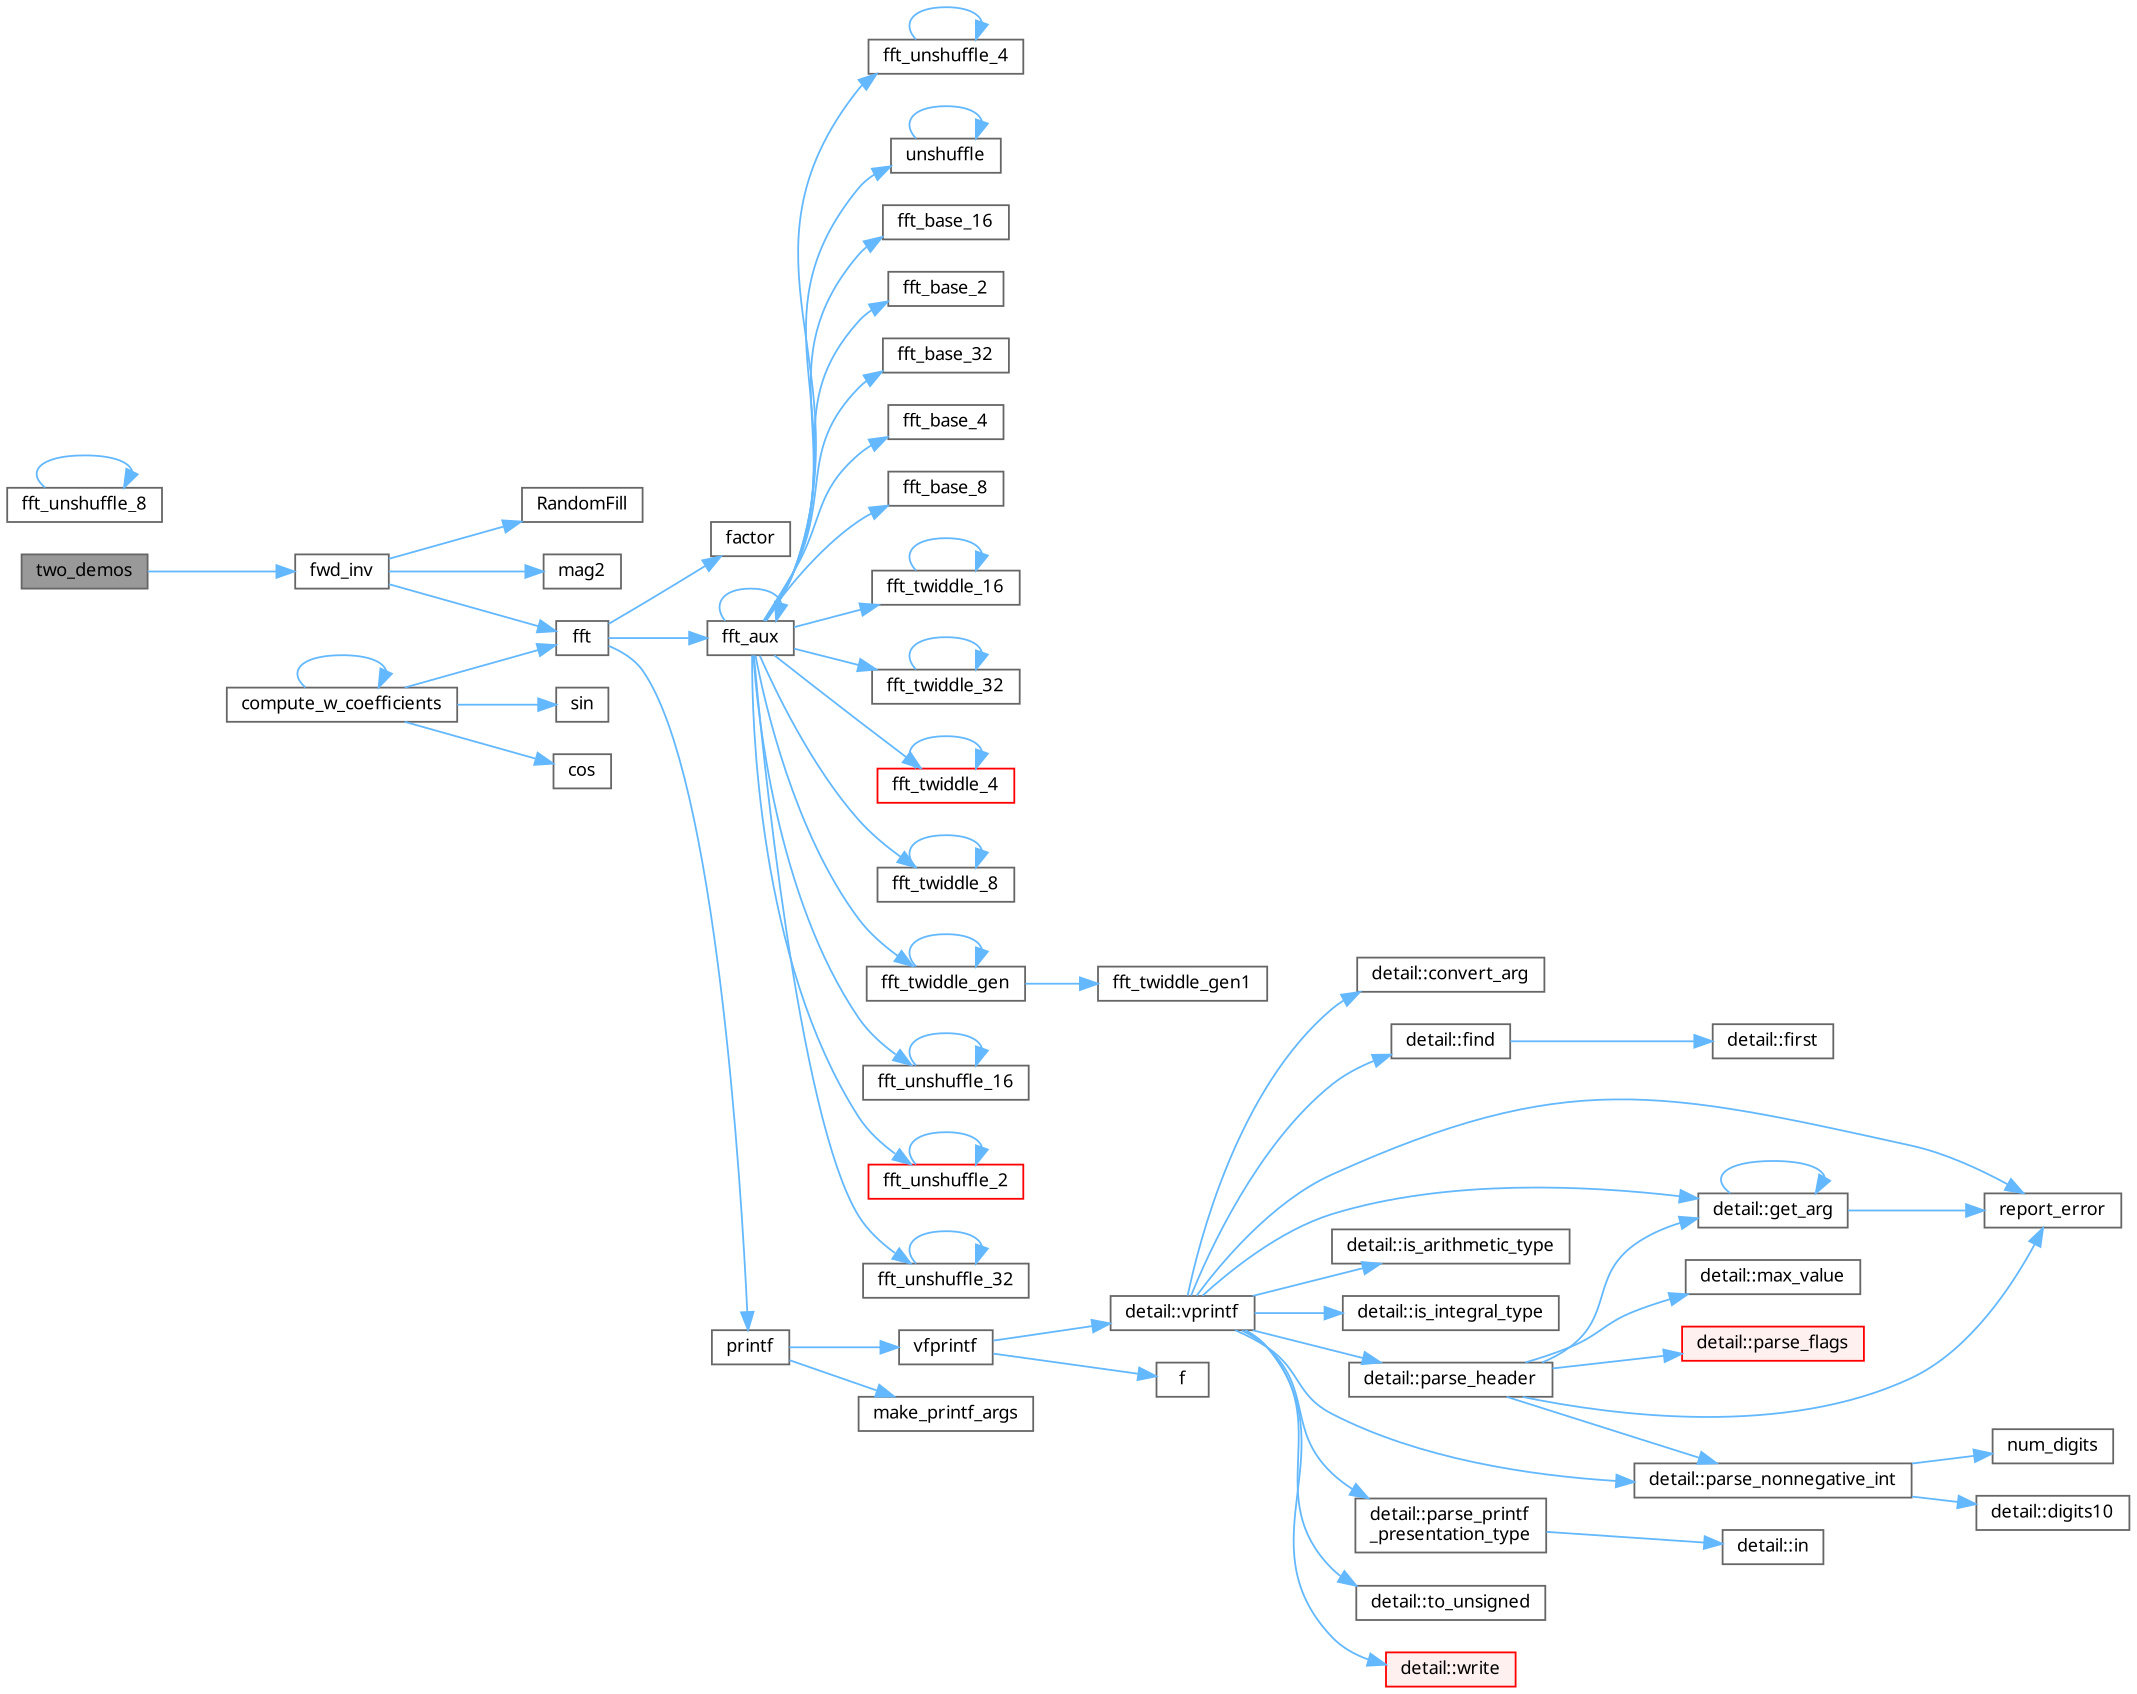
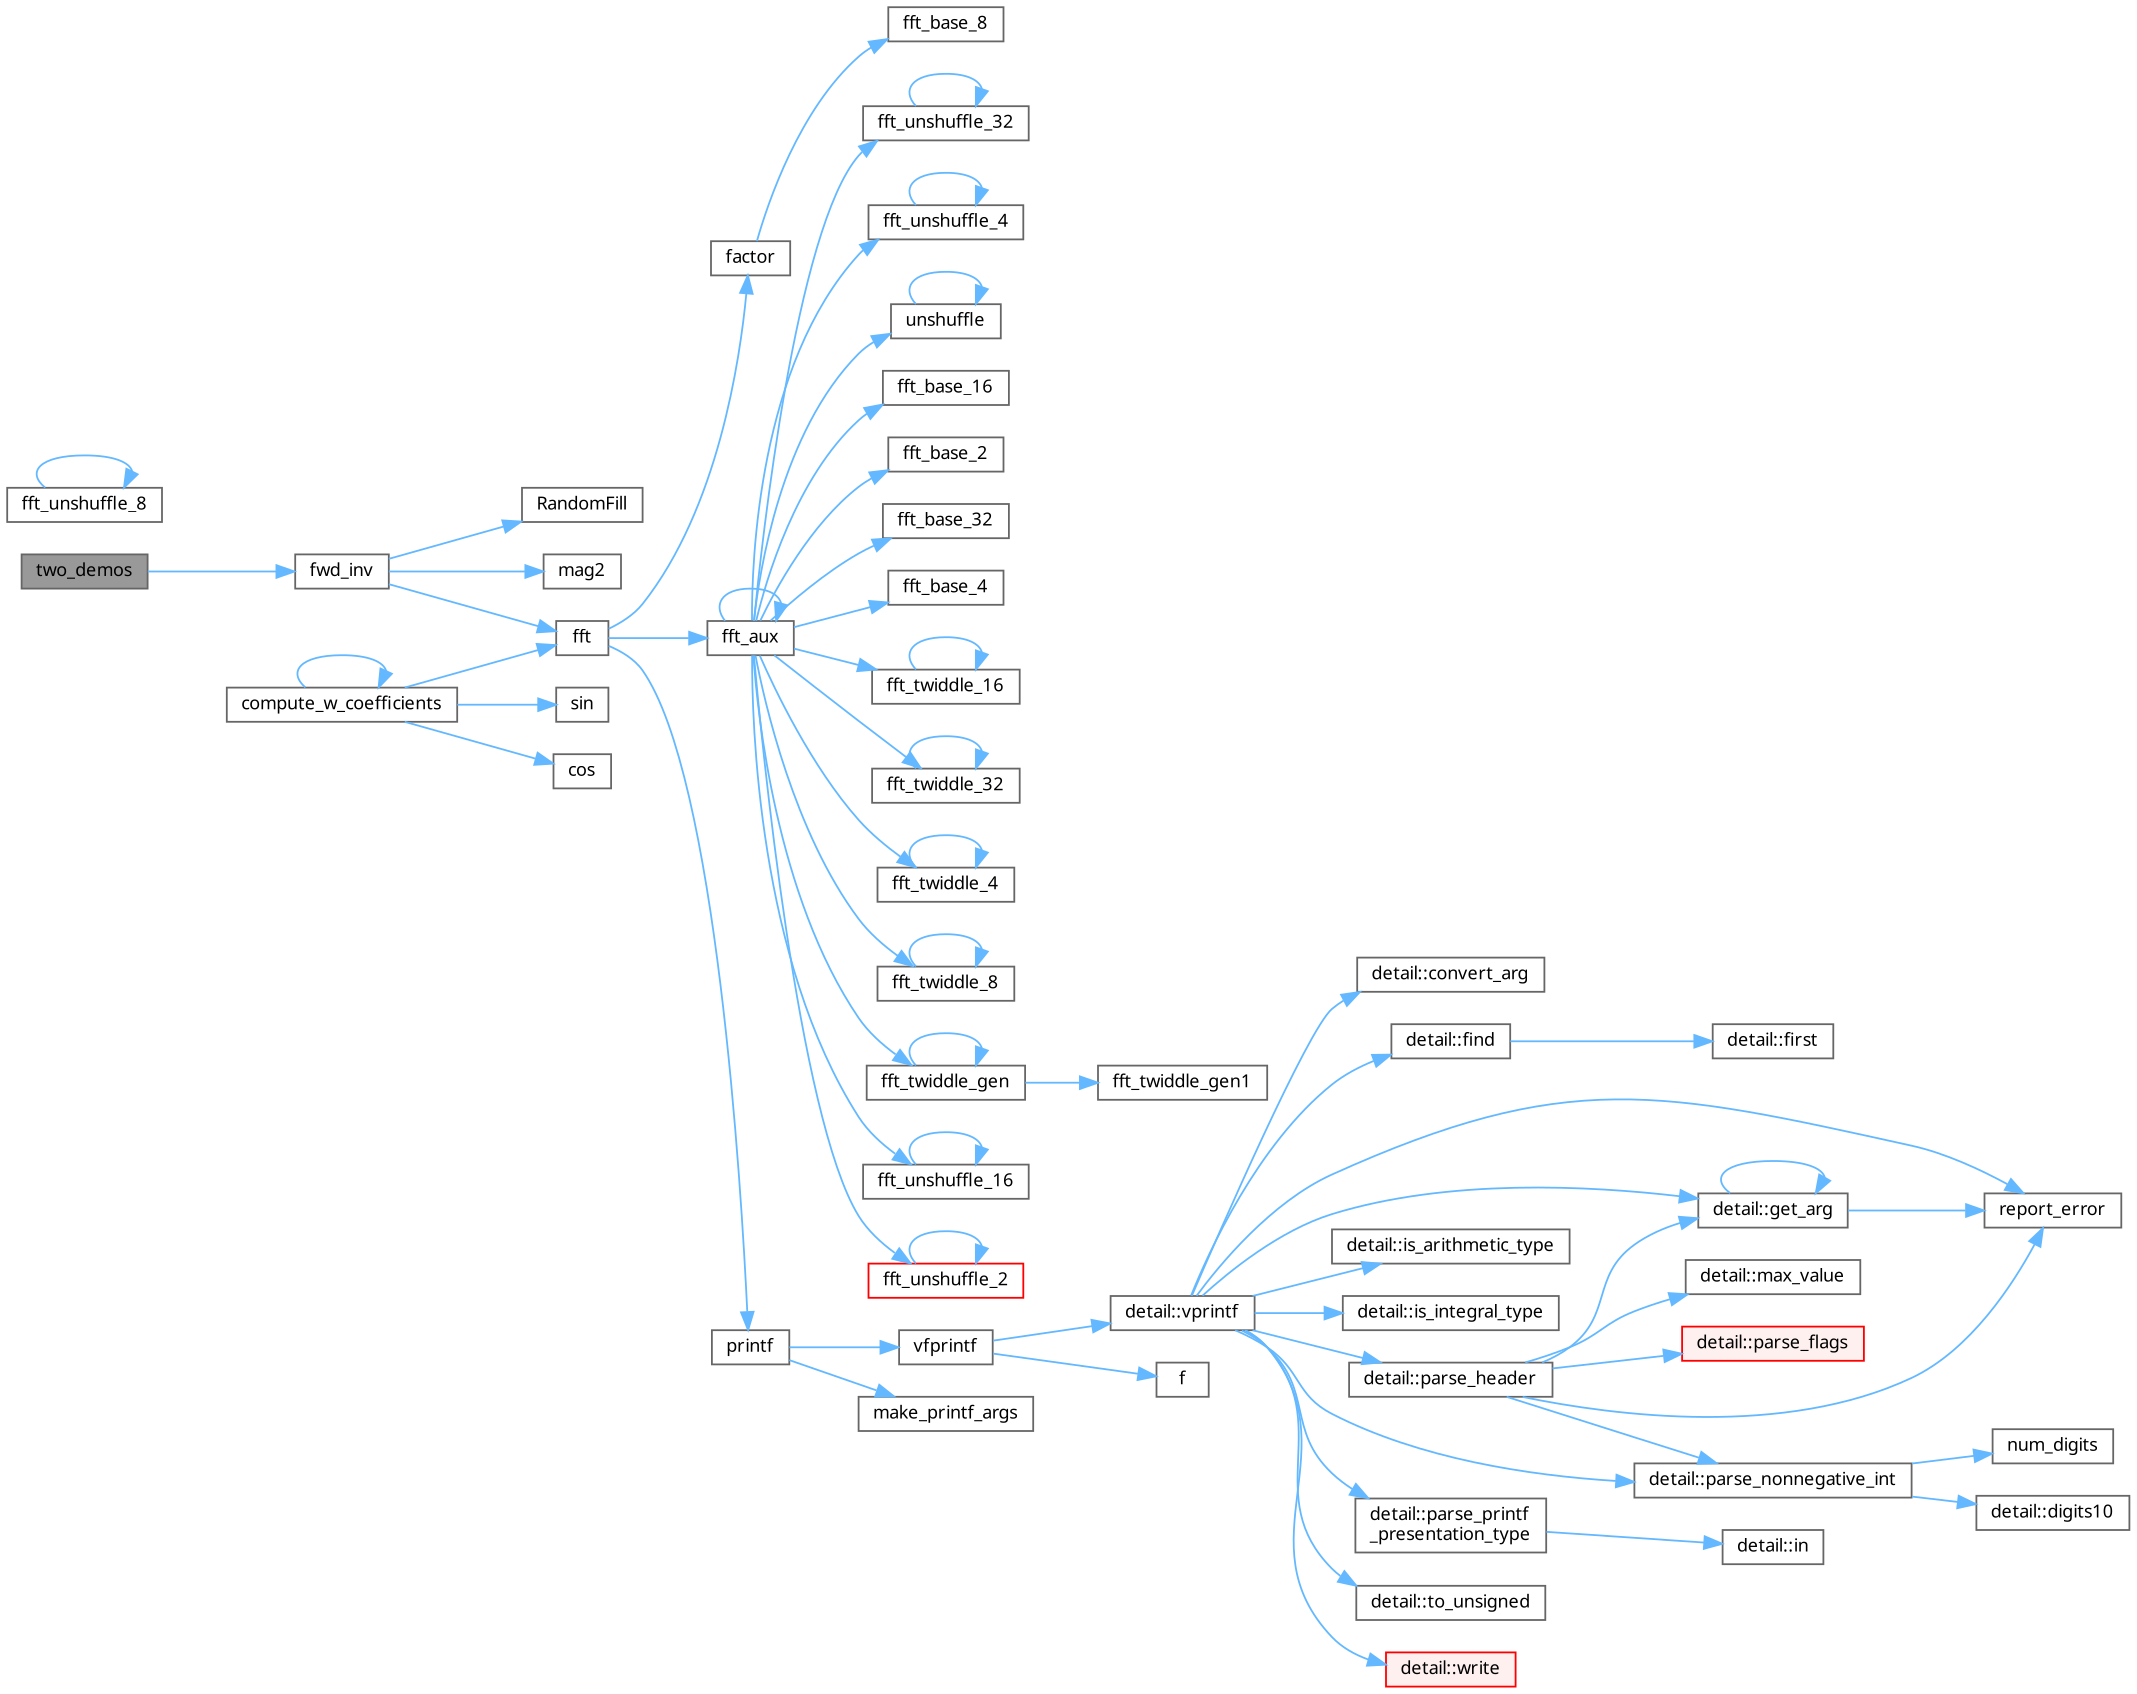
edge "fft_aux" -> "fft_base_8": now "factor" -> "fft_base_8"
node "fft_twiddle_4": color red -> grey40
